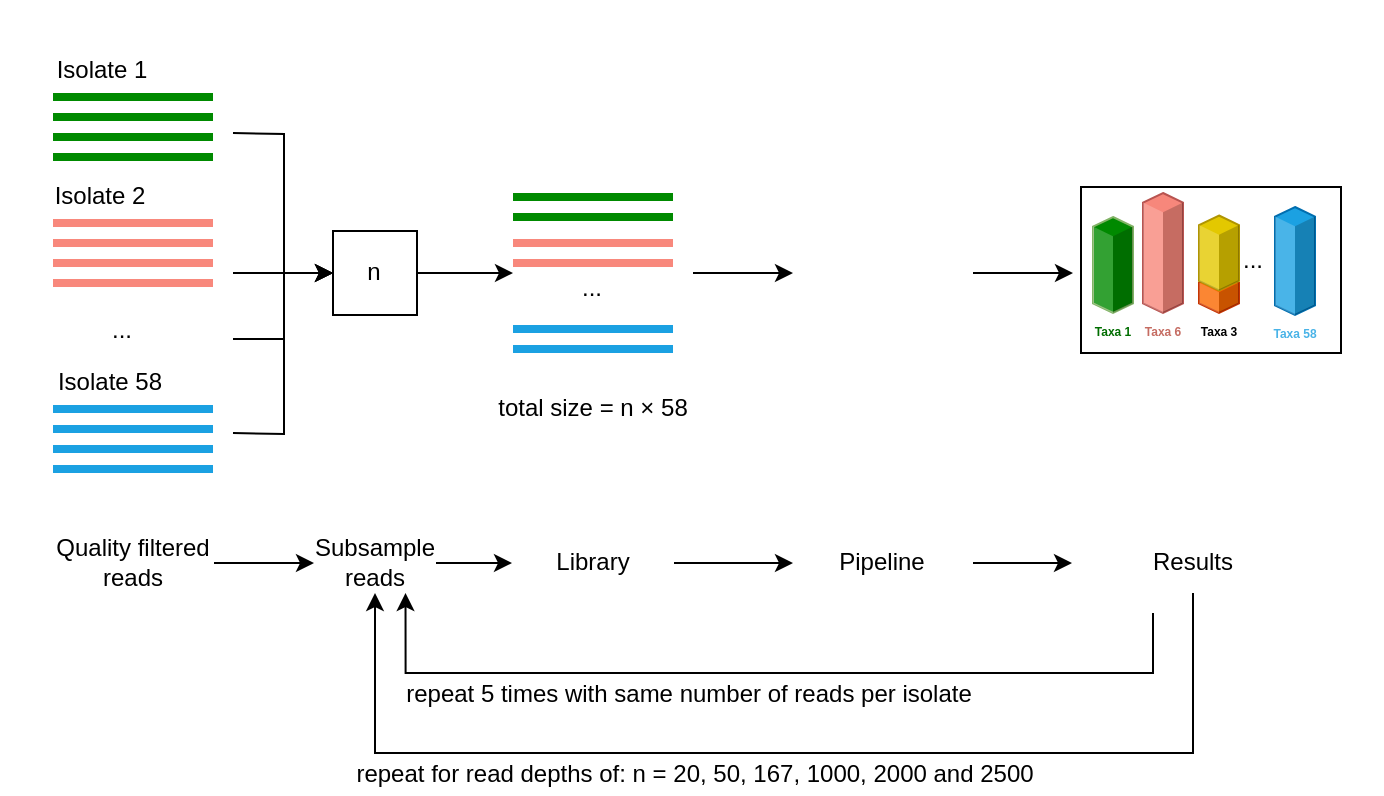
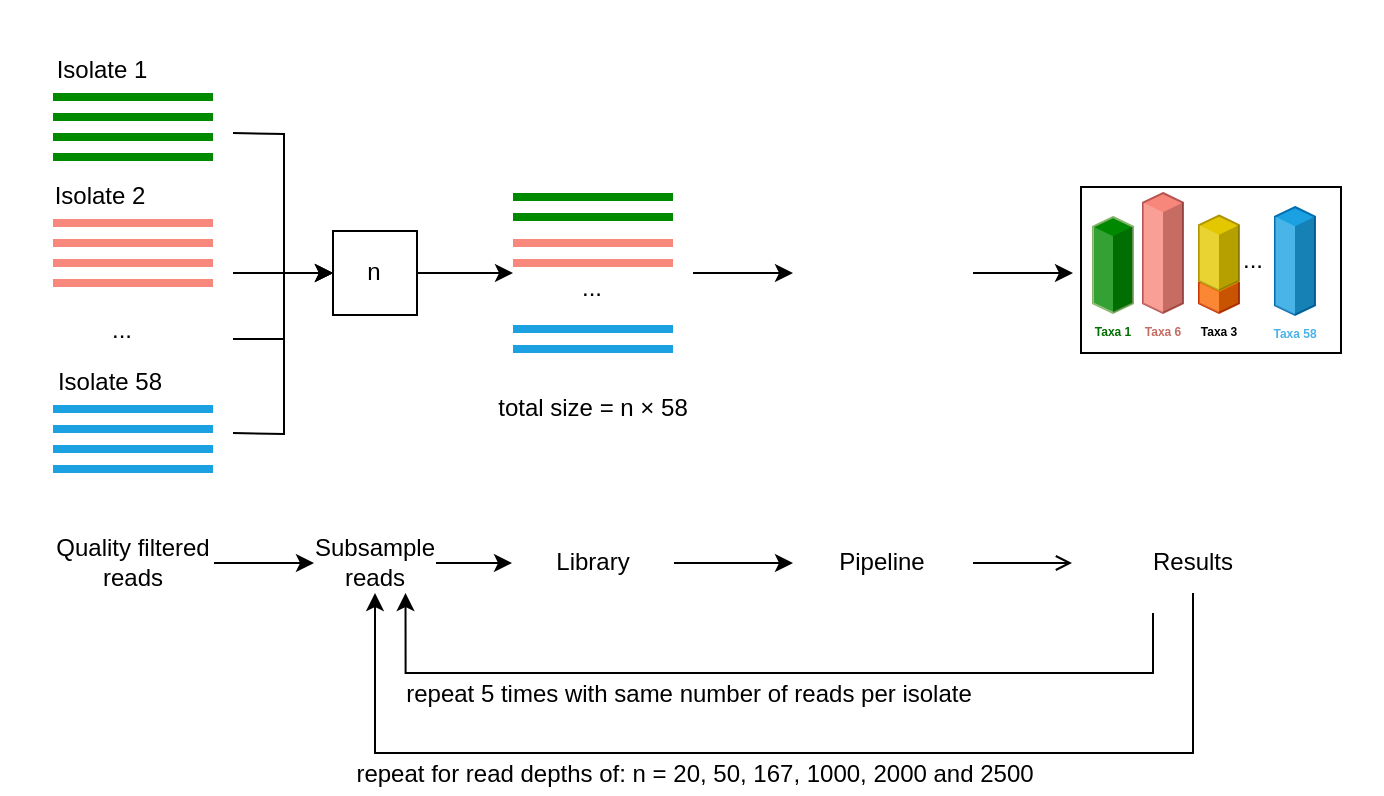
edge "Pipeline" -> "Results": arrowhead classic -> open
